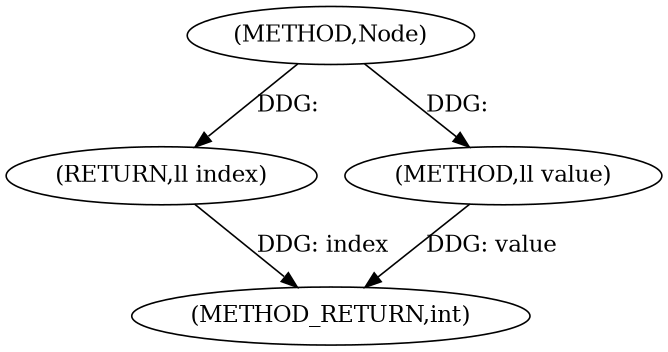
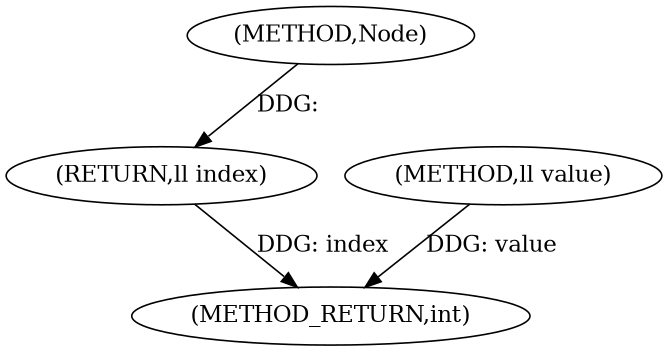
edge "(METHOD,Node)" -> "(METHOD,ll value)": removed, label "DDG:"
